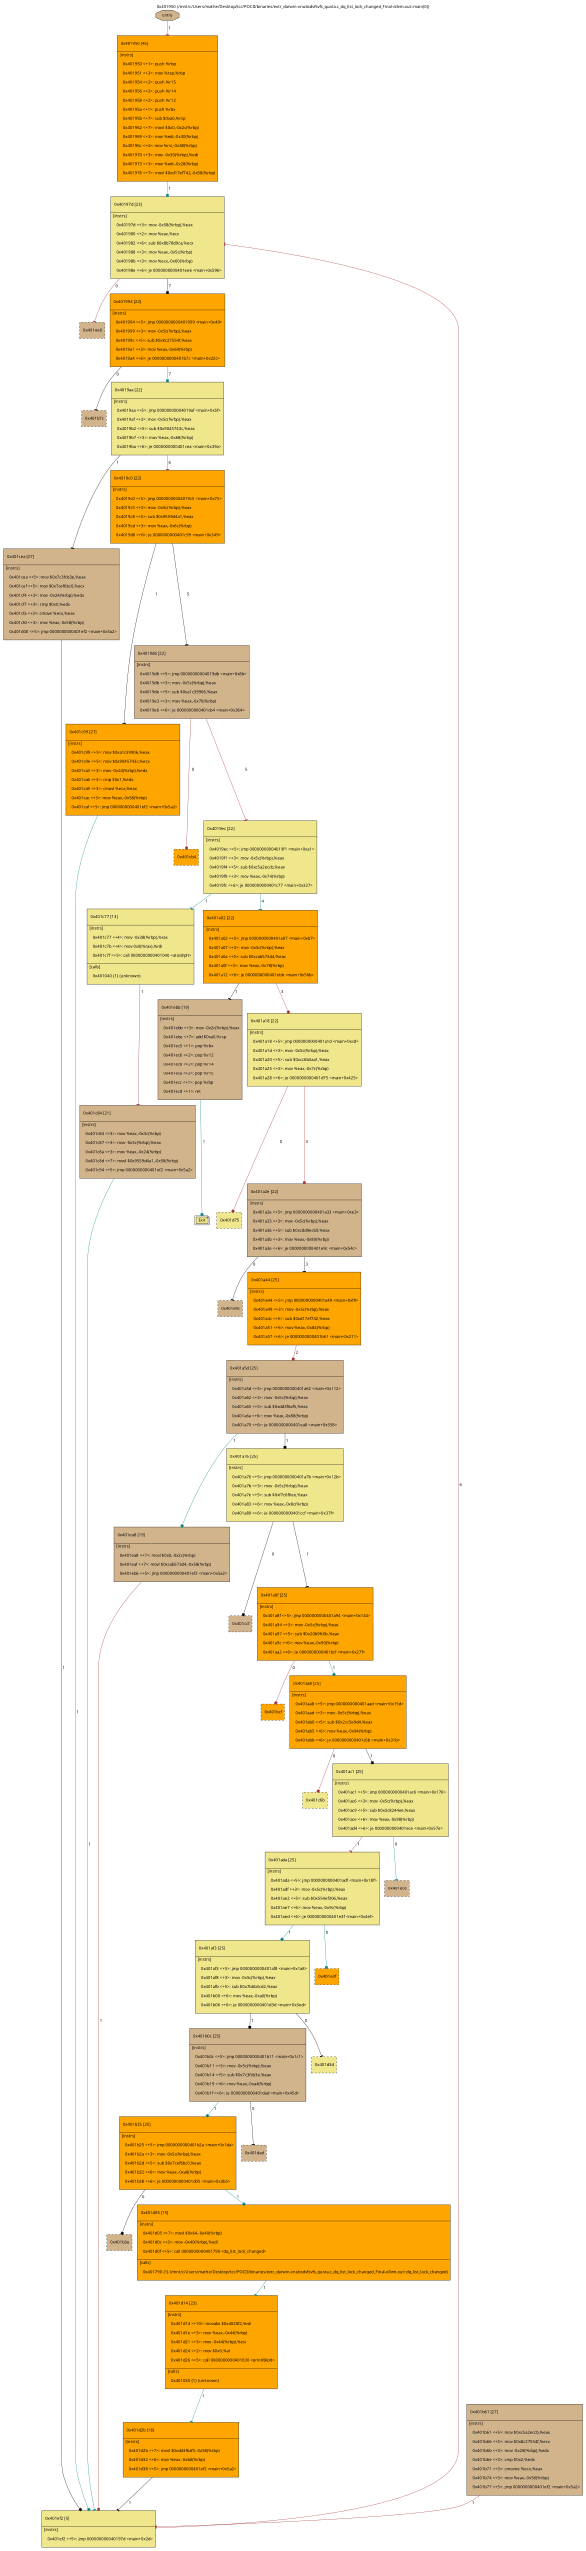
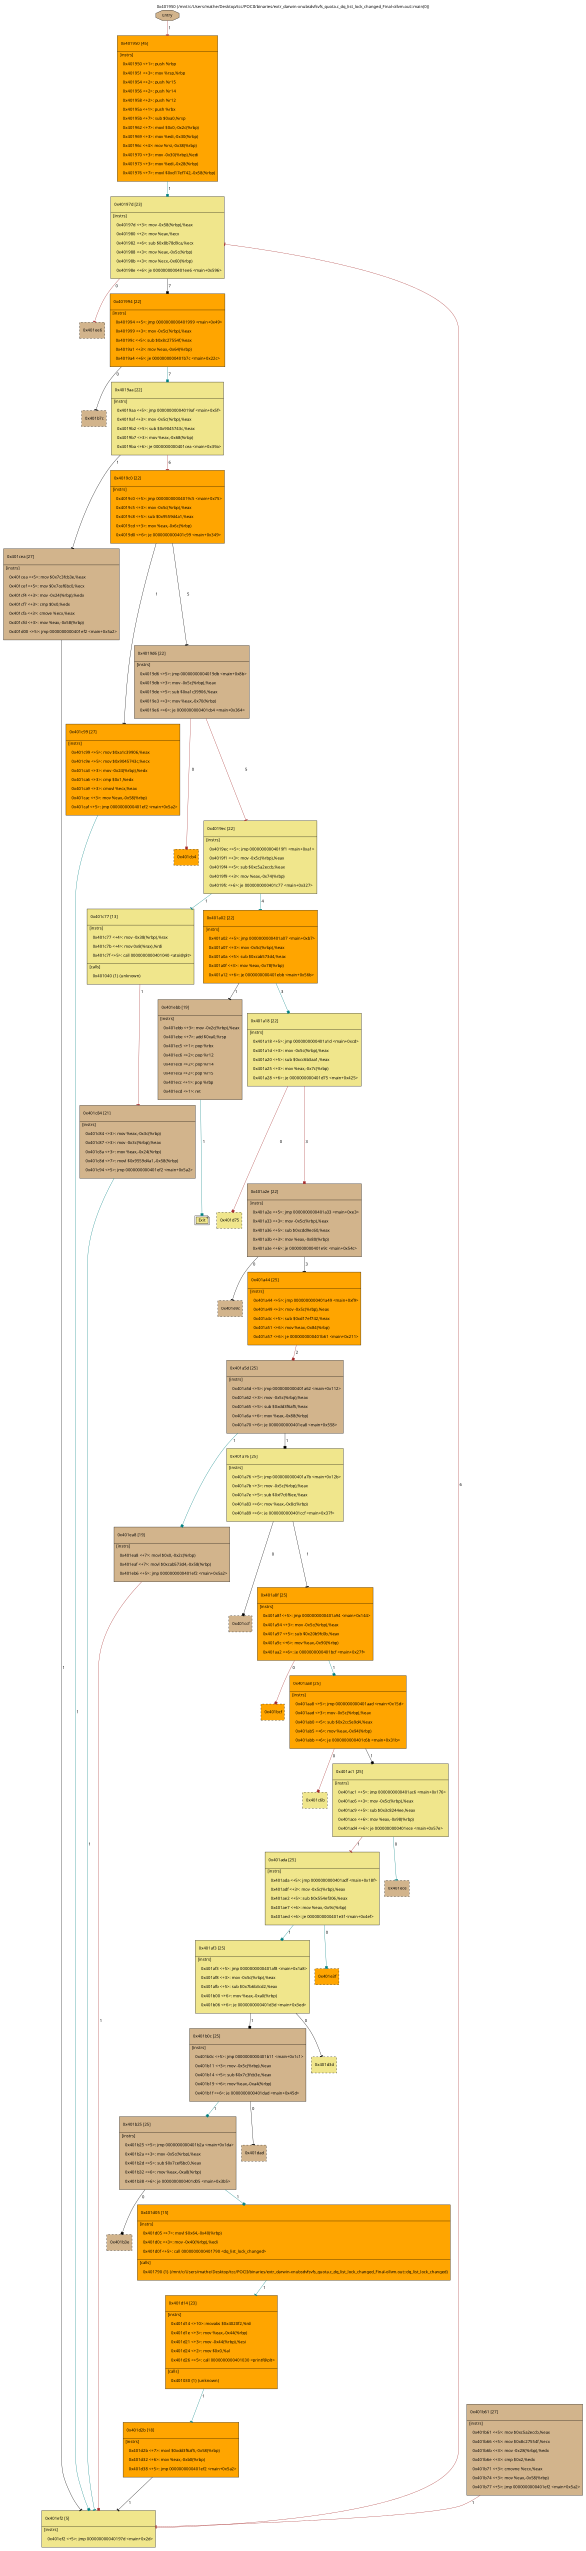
edge "0x401a02 [22]" -> "0x401a18 [22]": color brown -> teal
edge "0x401cea [27]" -> "0x401ef2 [5]": arrowhead box -> tee
node "0x401b25 [25]": fillcolor orange -> tan
